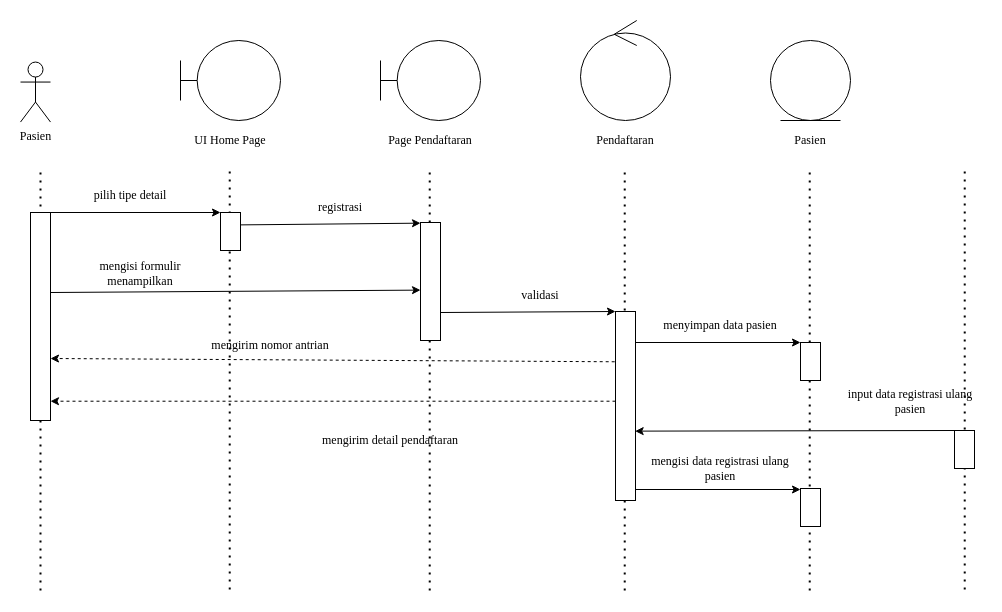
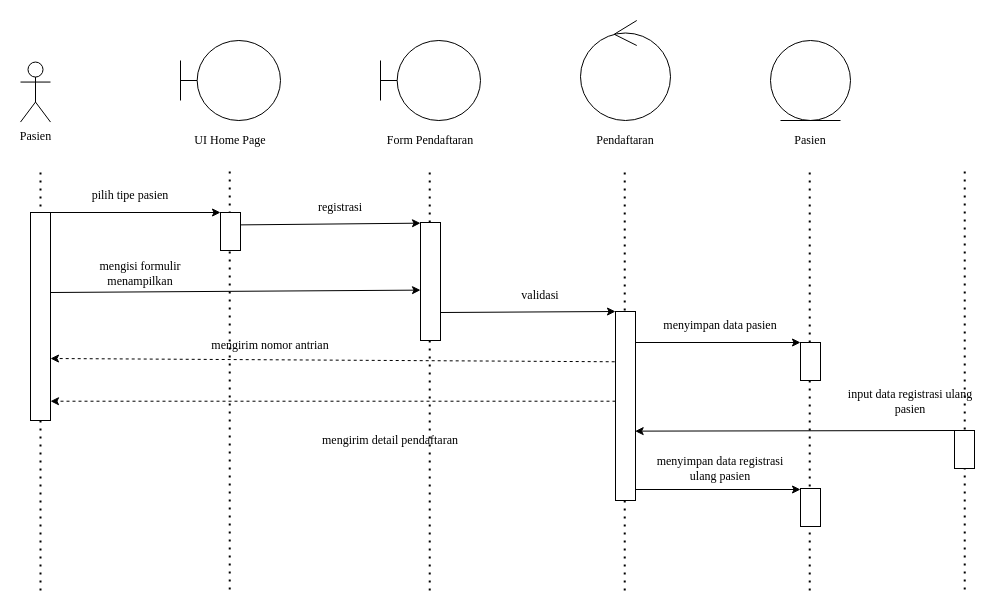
node "Page Pendaftaran": label "Page Pendaftaran" -> "Form Pendaftaran"
node "pilih tipe detail": label "pilih tipe detail" -> "pilih tipe pasien"
node "mengisi data registrasi ulang pasien": label "mengisi data registrasi ulang pasien" -> "menyimpan data registrasi ulang pasien"
